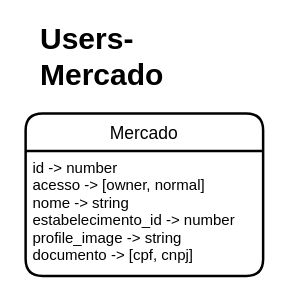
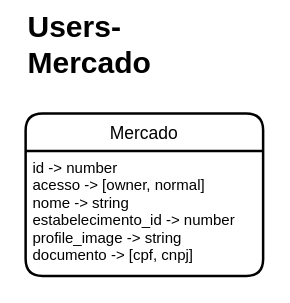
node "Users-Mercado": moved (132, 57) -> (119, 44)
